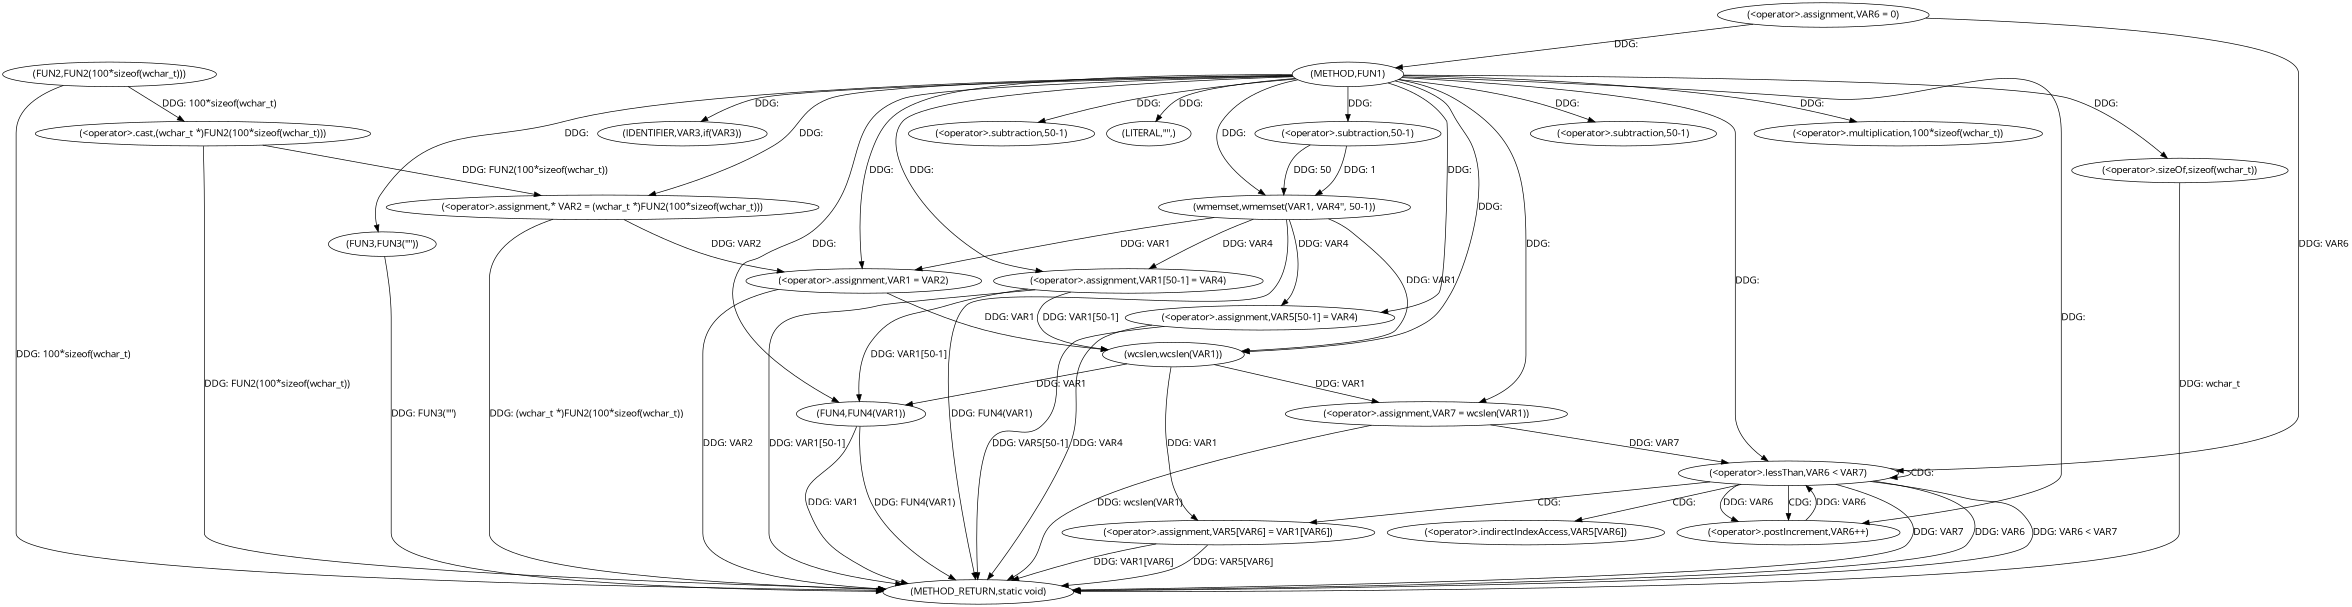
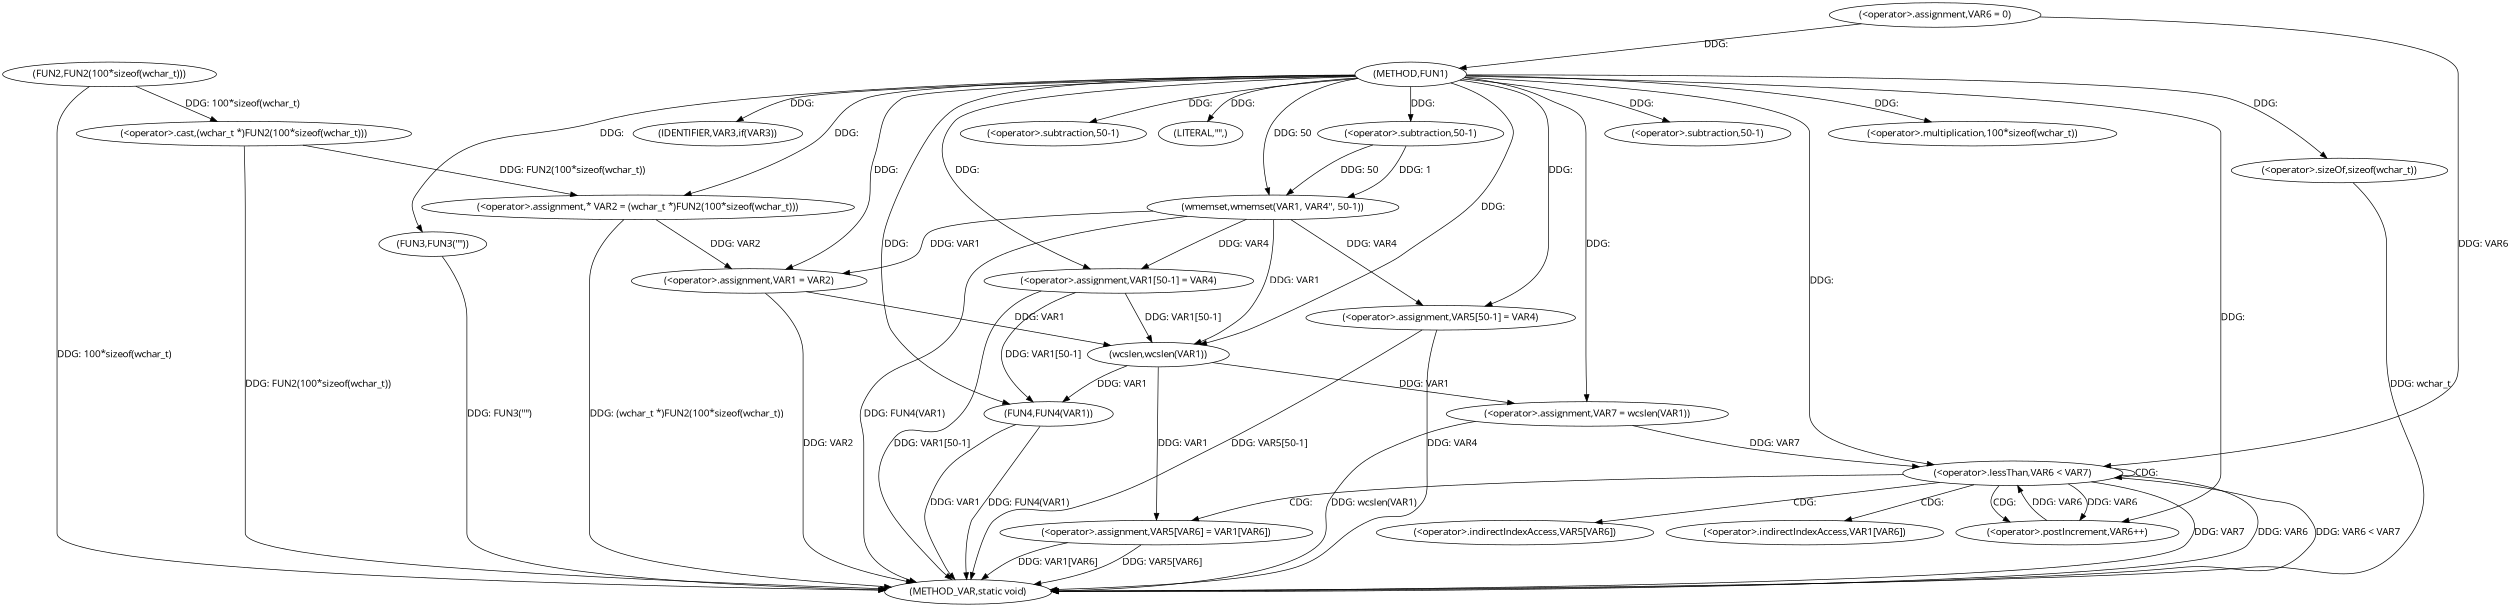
edge "(METHOD,FUN1)" -> "(wmemset,wmemset(VAR1, VAR4'', 50-1))": label "DDG: " -> "DDG: 50"
node "(<operator>.indirectIndexAccess,VAR1[VAR6])": added
node "(METHOD_RETURN,static void)": label "(METHOD_RETURN,static void)" -> "(METHOD_VAR,static void)"
